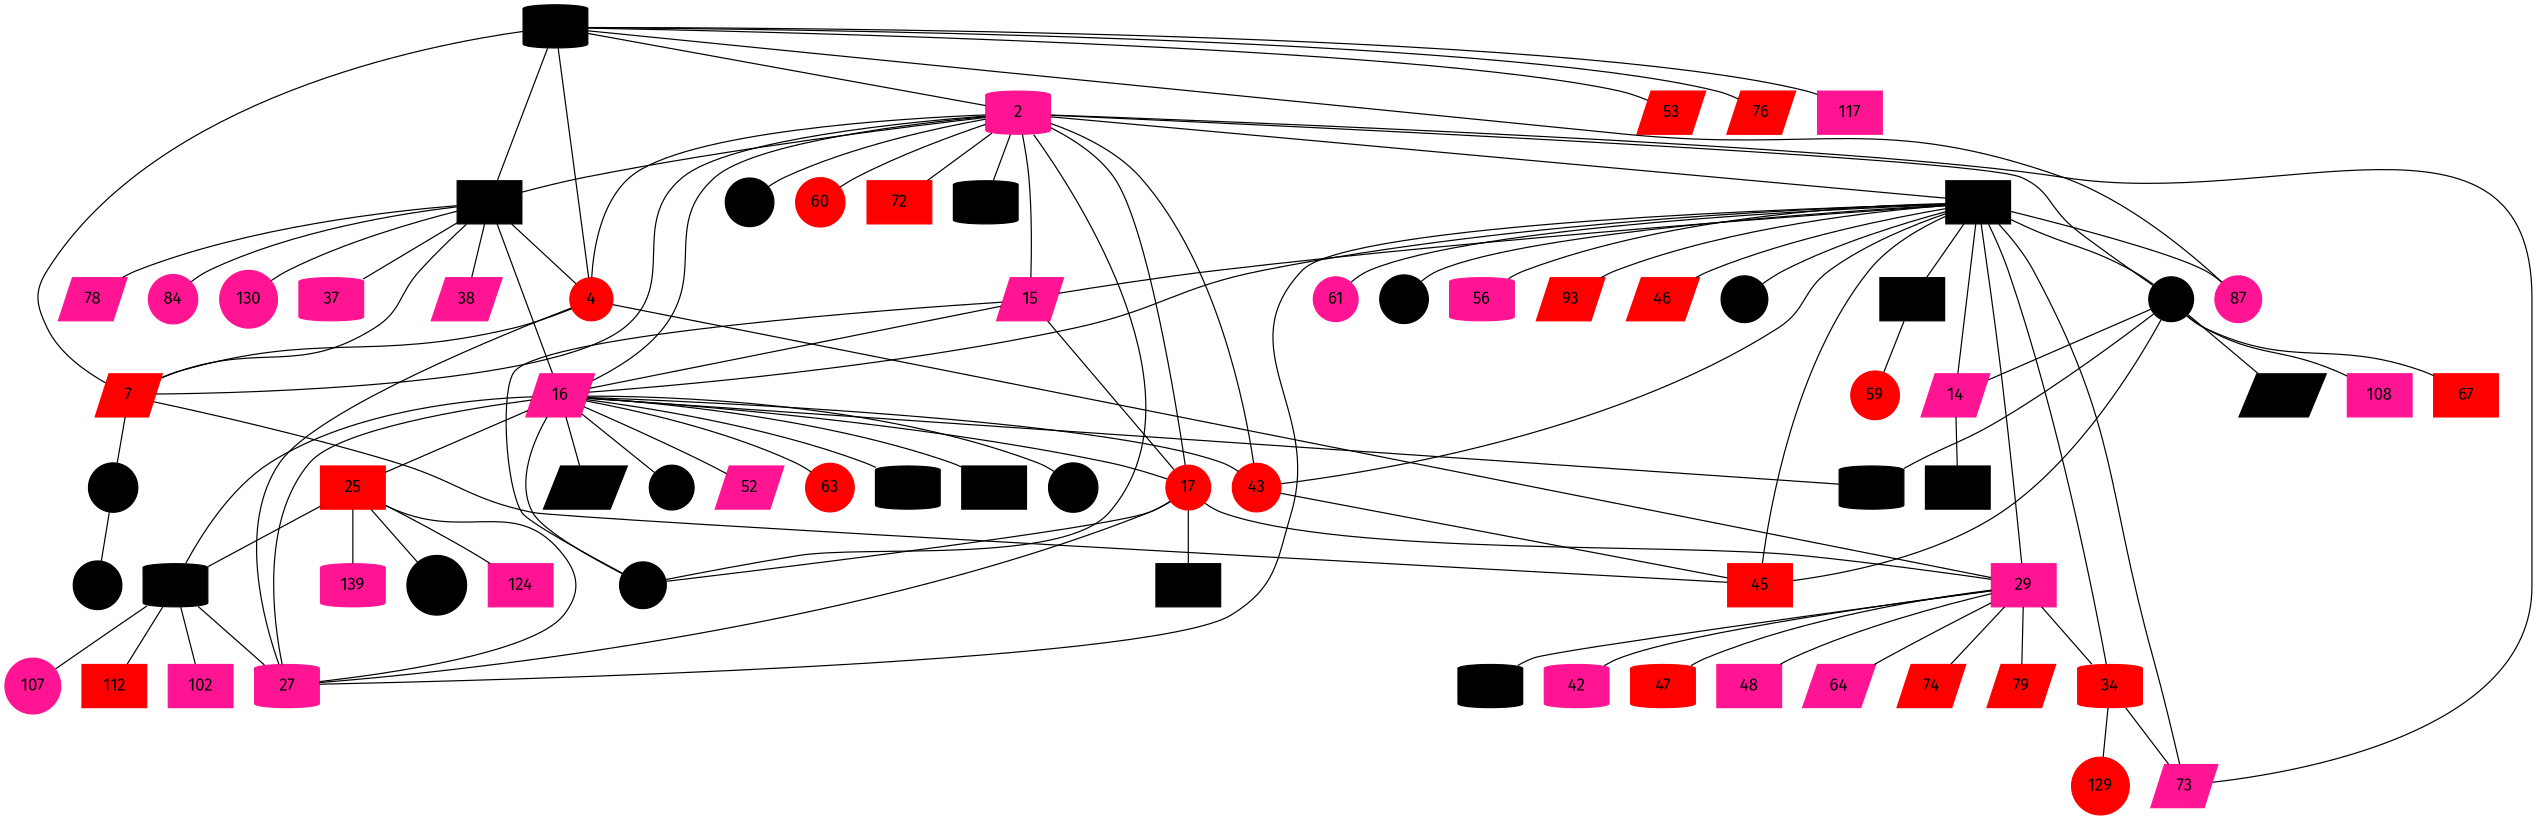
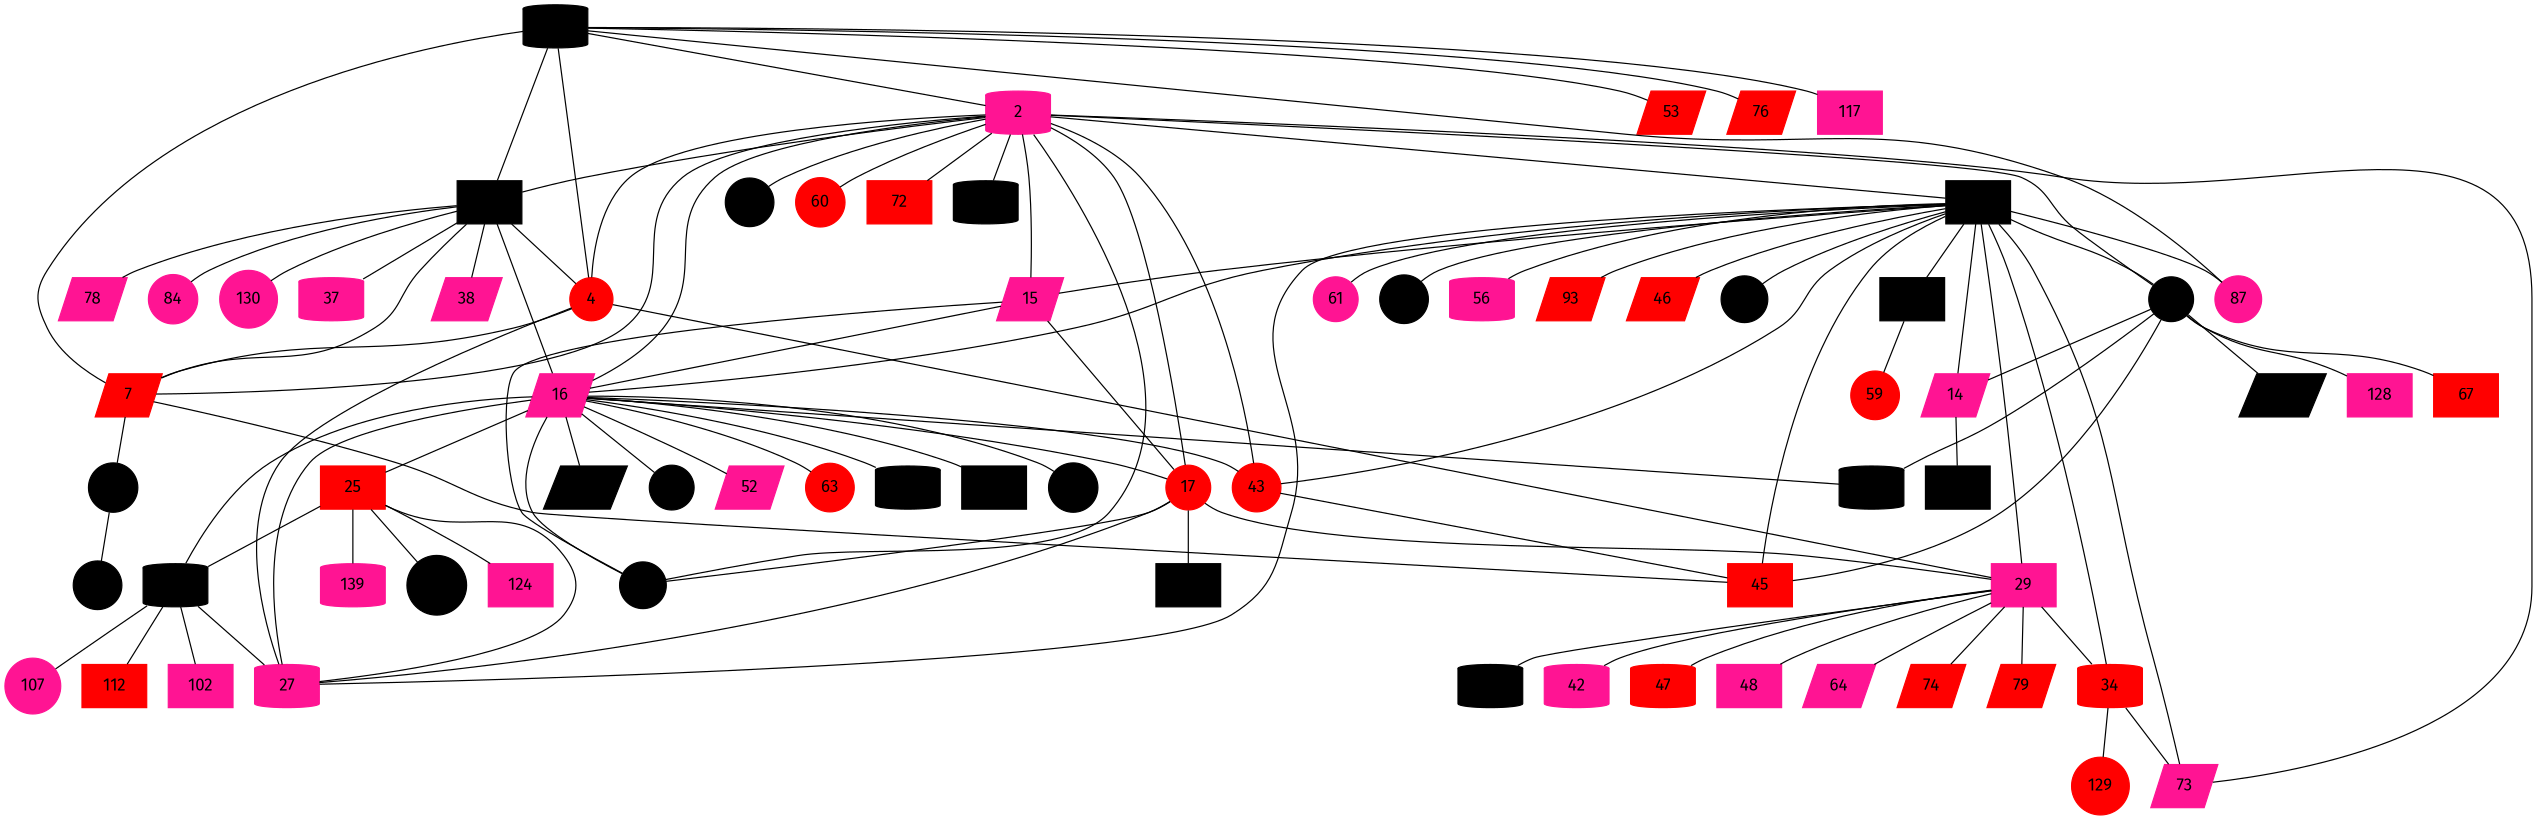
node "108": label "108" -> "128"
